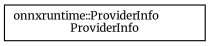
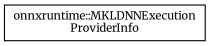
node "onnxruntime::ProviderInfo ProviderInfo": label "onnxruntime::ProviderInfo ProviderInfo" -> "onnxruntime::MKLDNNExecution ProviderInfo"
